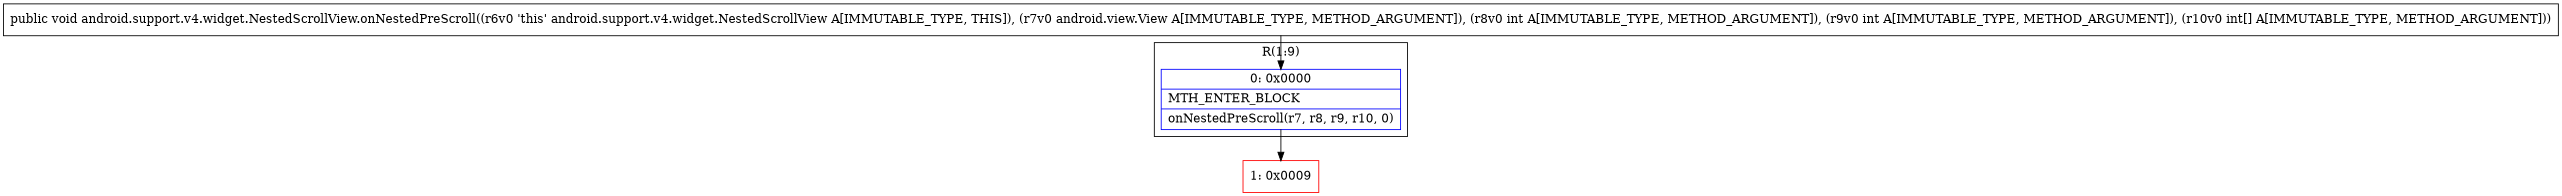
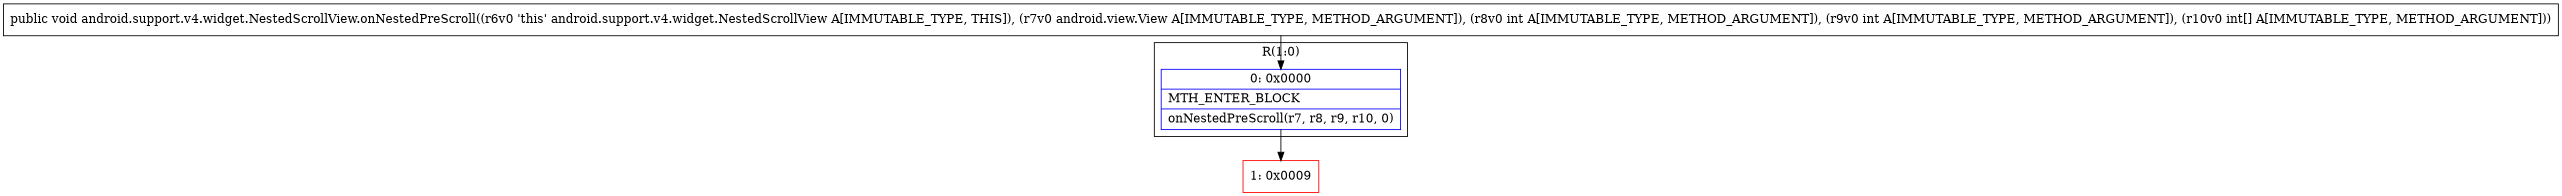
cluster "R(1:9)": label "R(1:9)" -> "R(1:0)"
